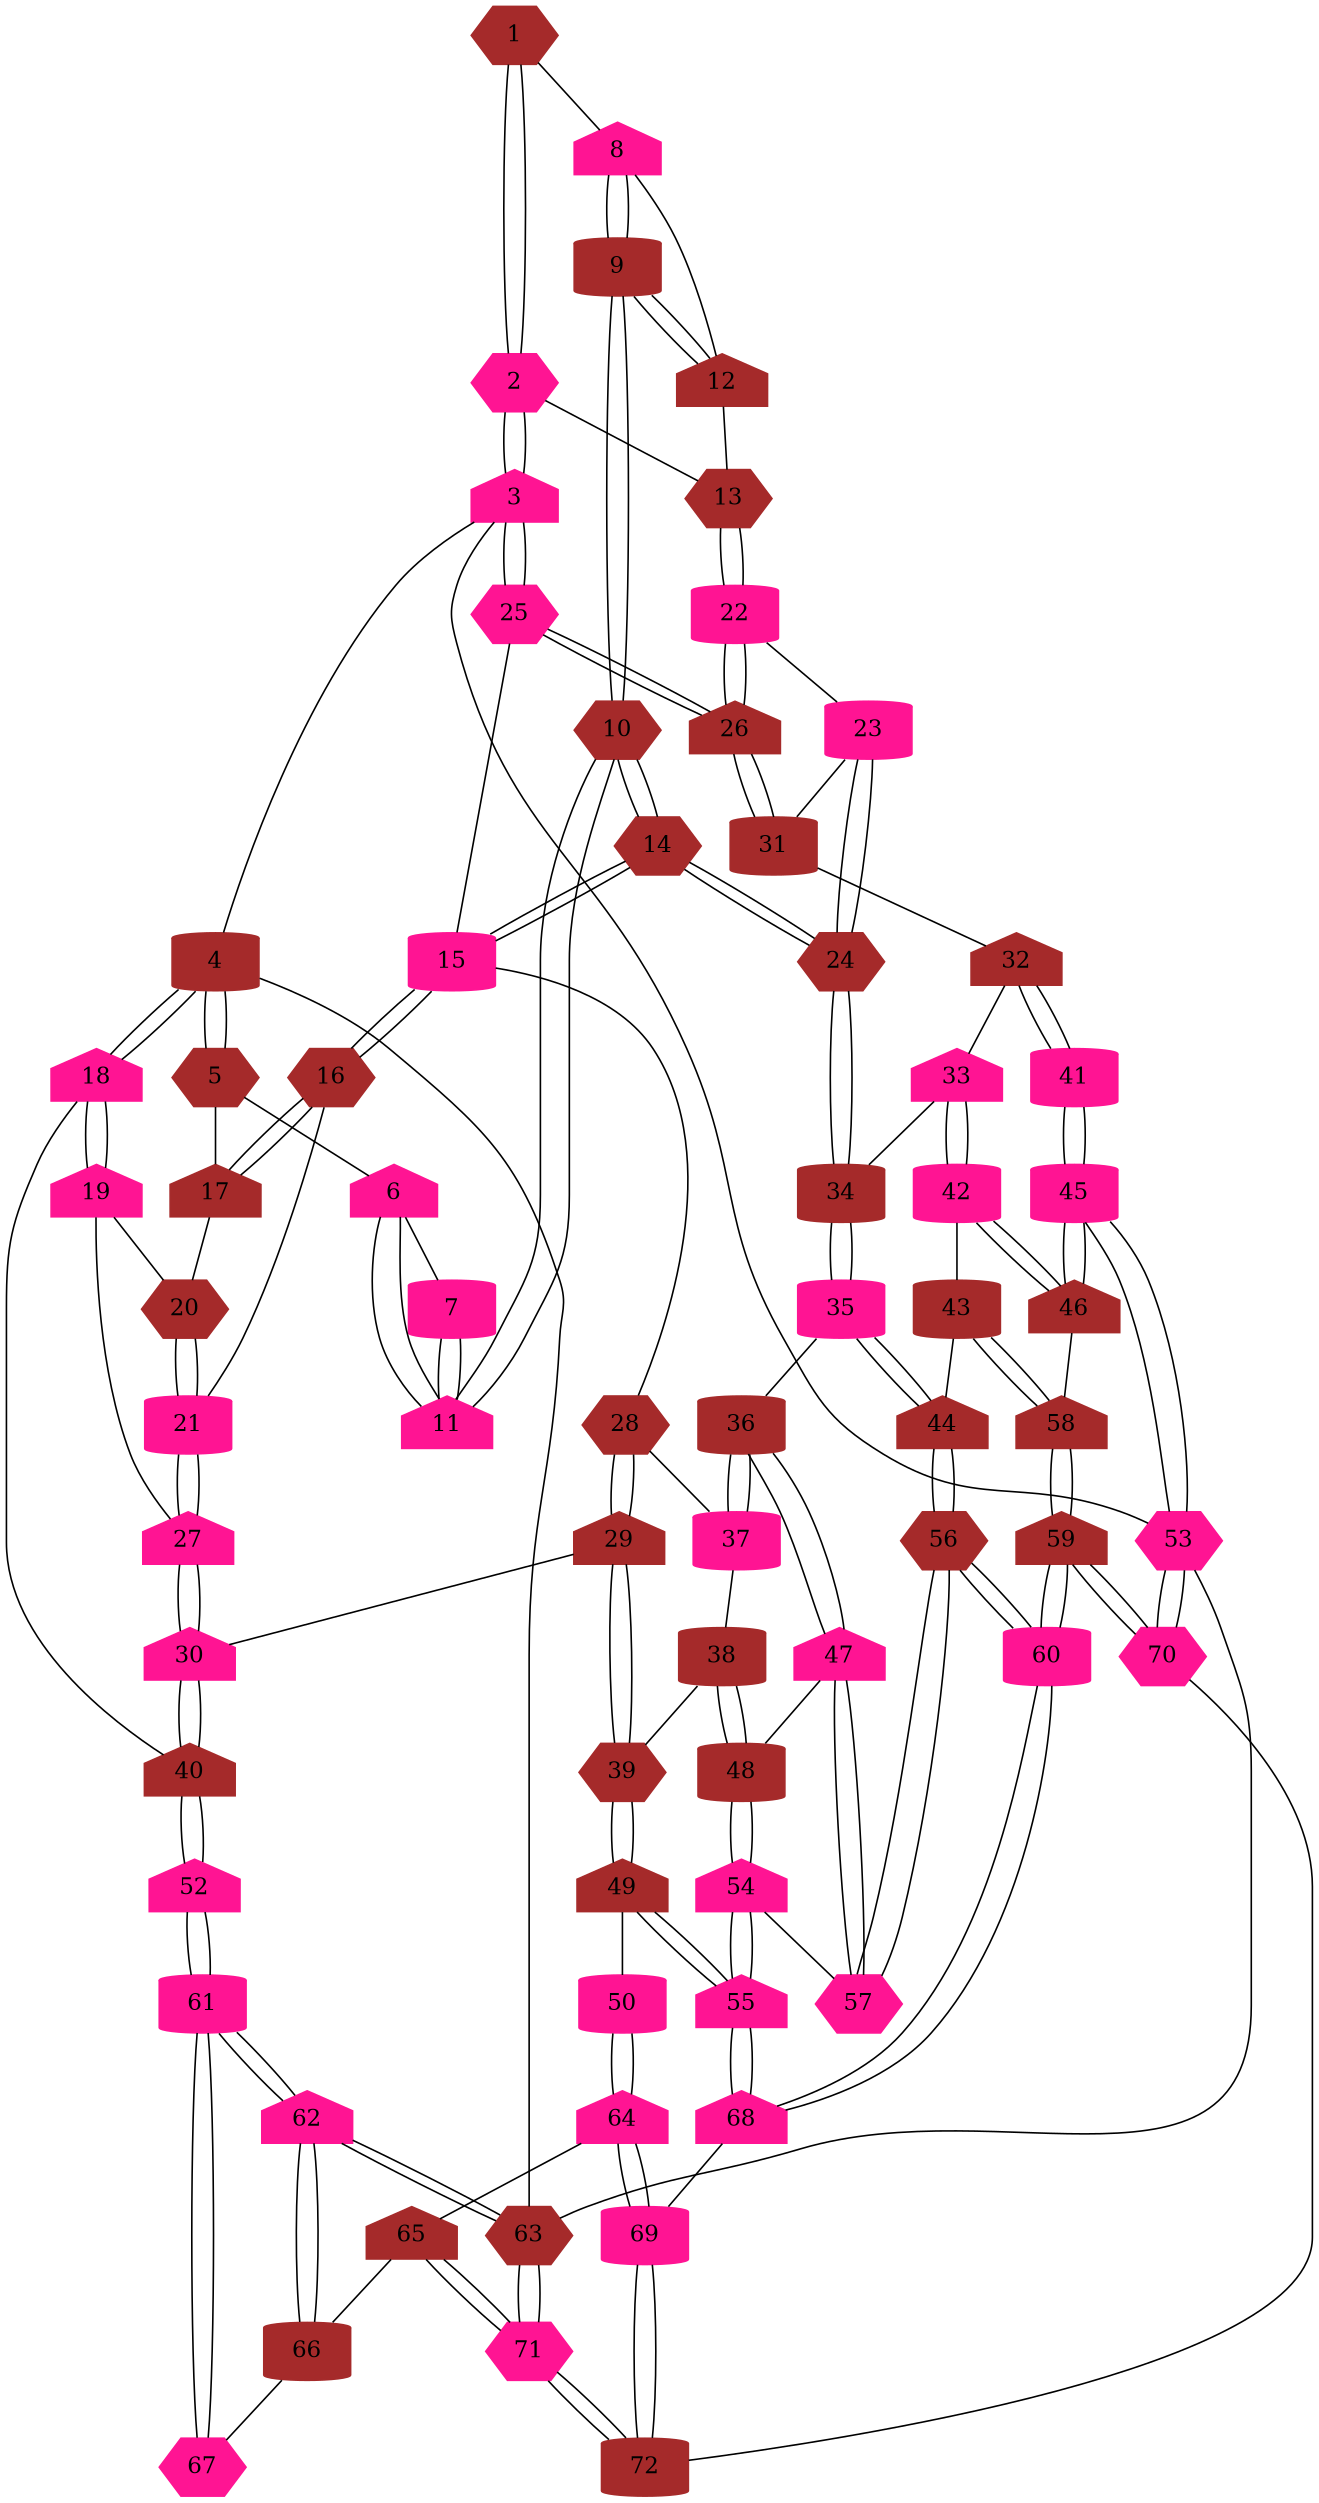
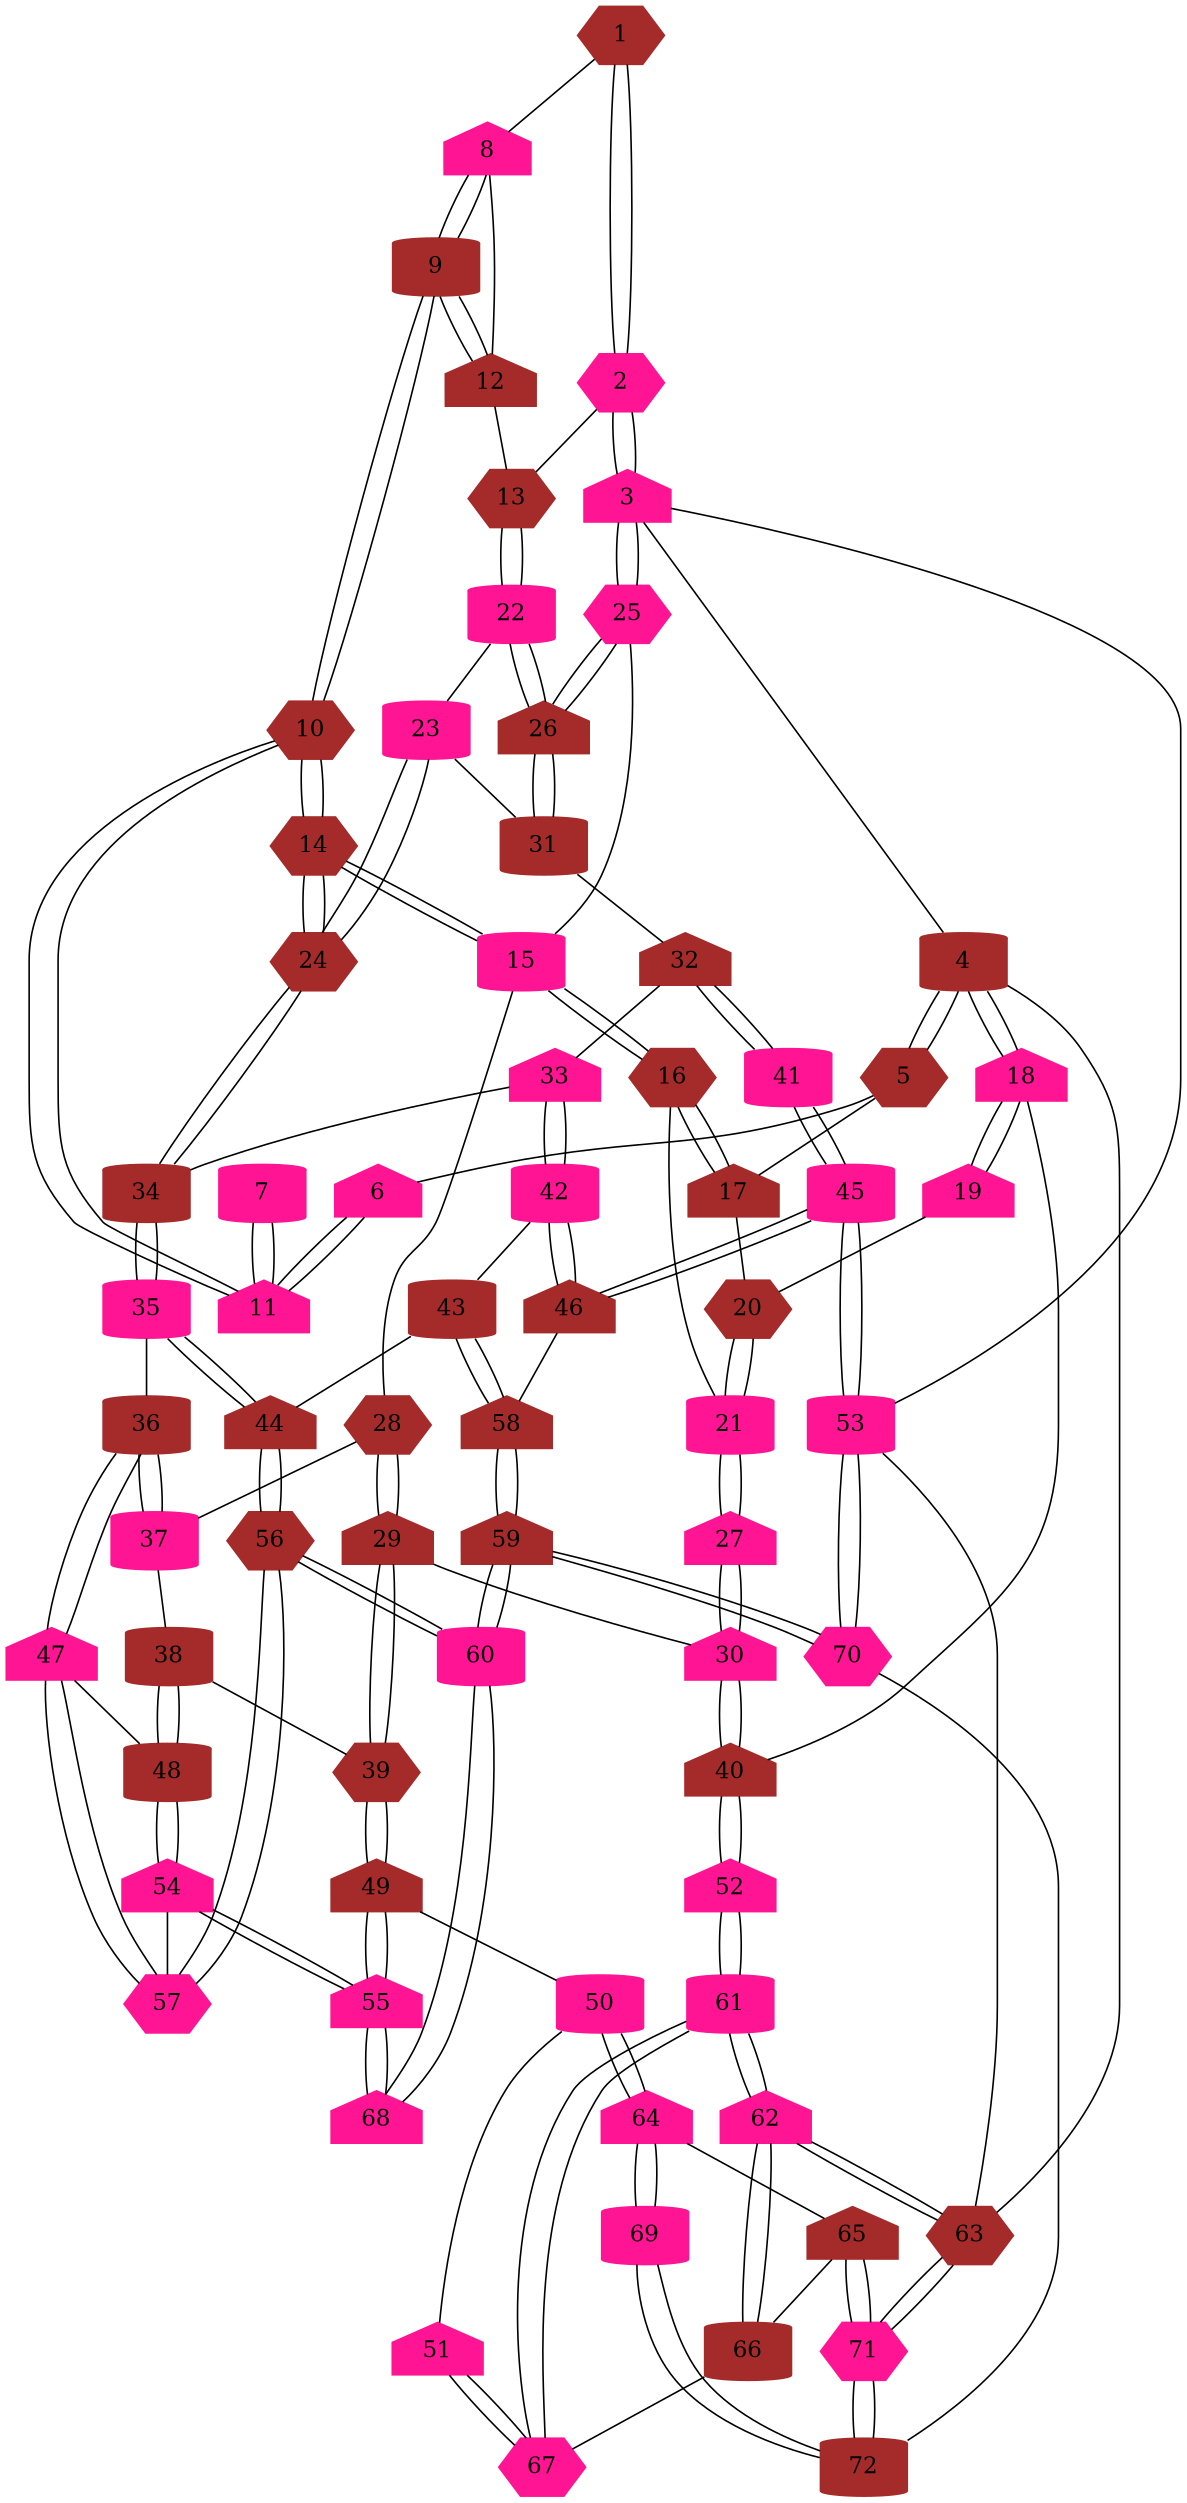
edge "6" -- "7": removed
edge "19" -- "27": removed
node "53": shape hexagon -> cylinder
edge "68" -- "69": removed
node "51": added
